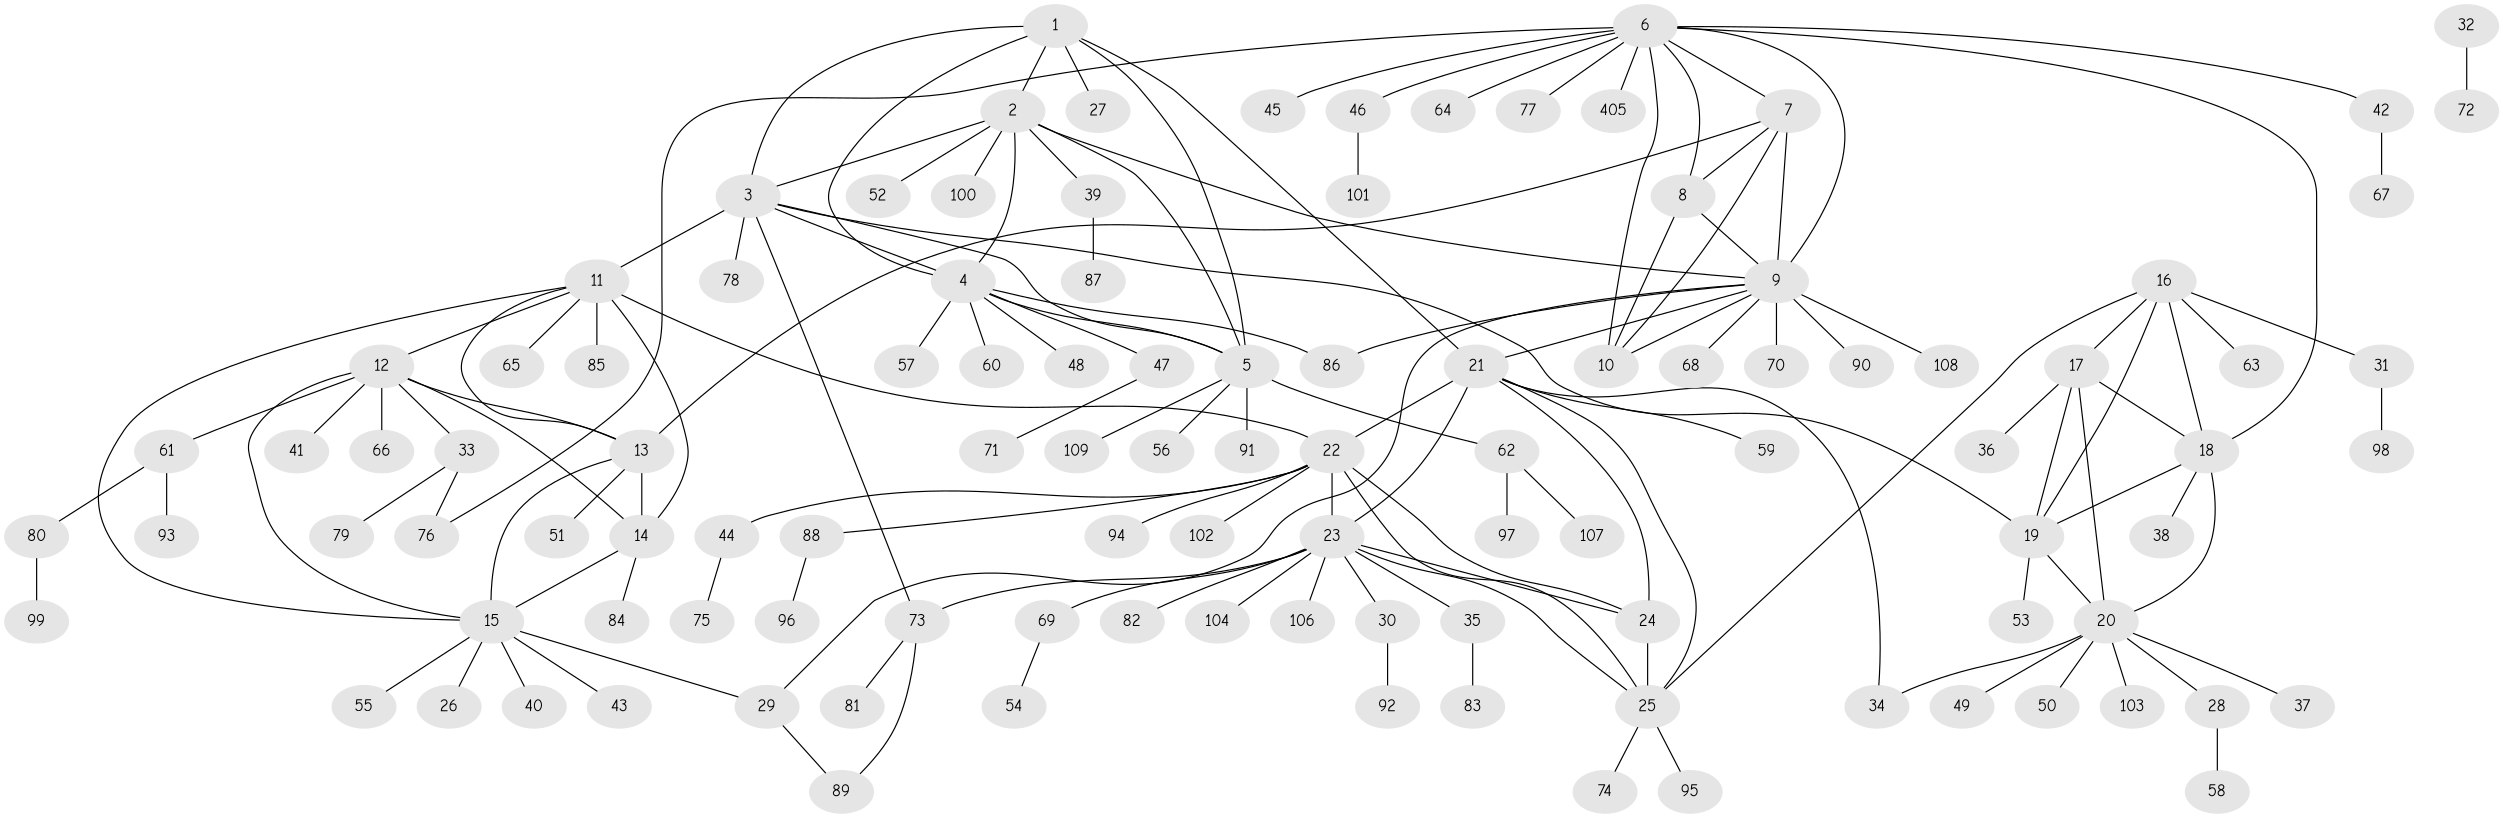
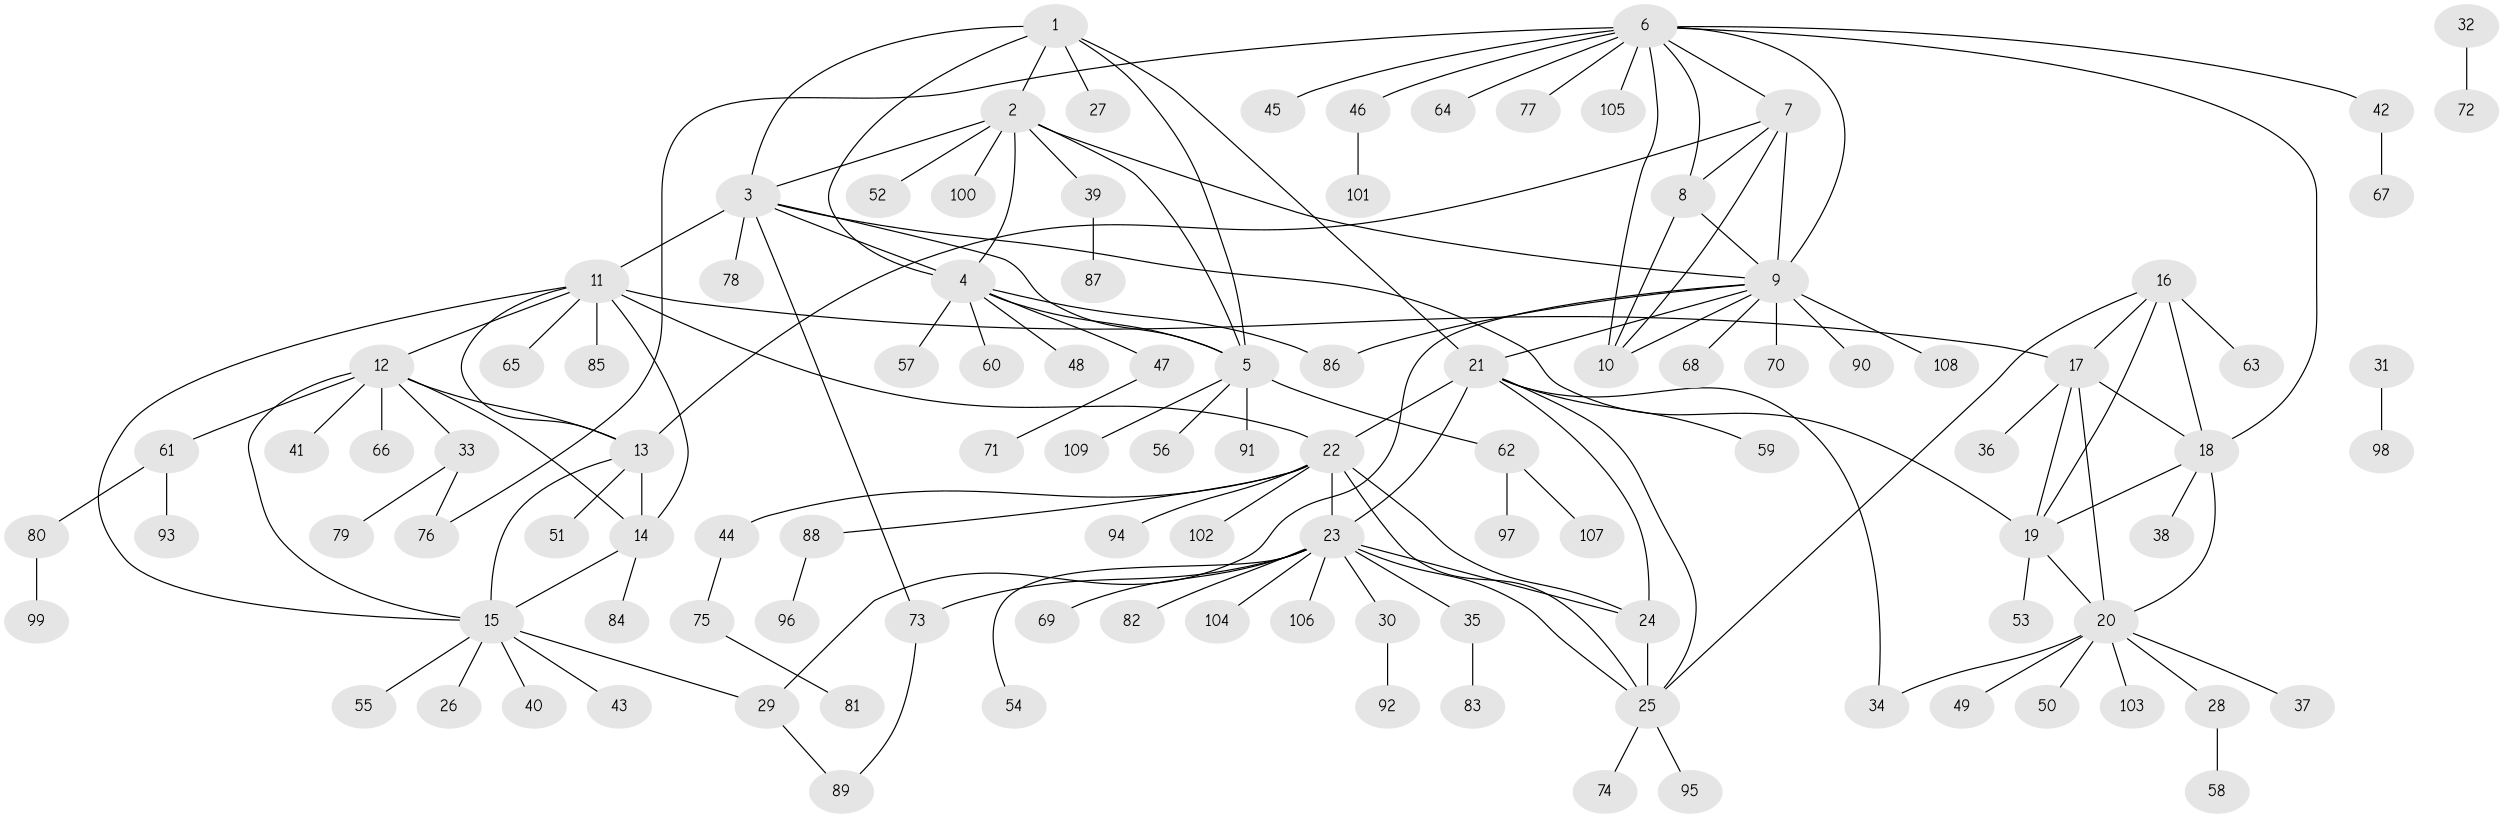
node "405": label "405" -> "105"
edge "11" -- "17": added
edge "16" -- "31": removed
edge "73" -- "81": now "75" -- "81"
edge "69" -- "54": now "23" -- "54"
